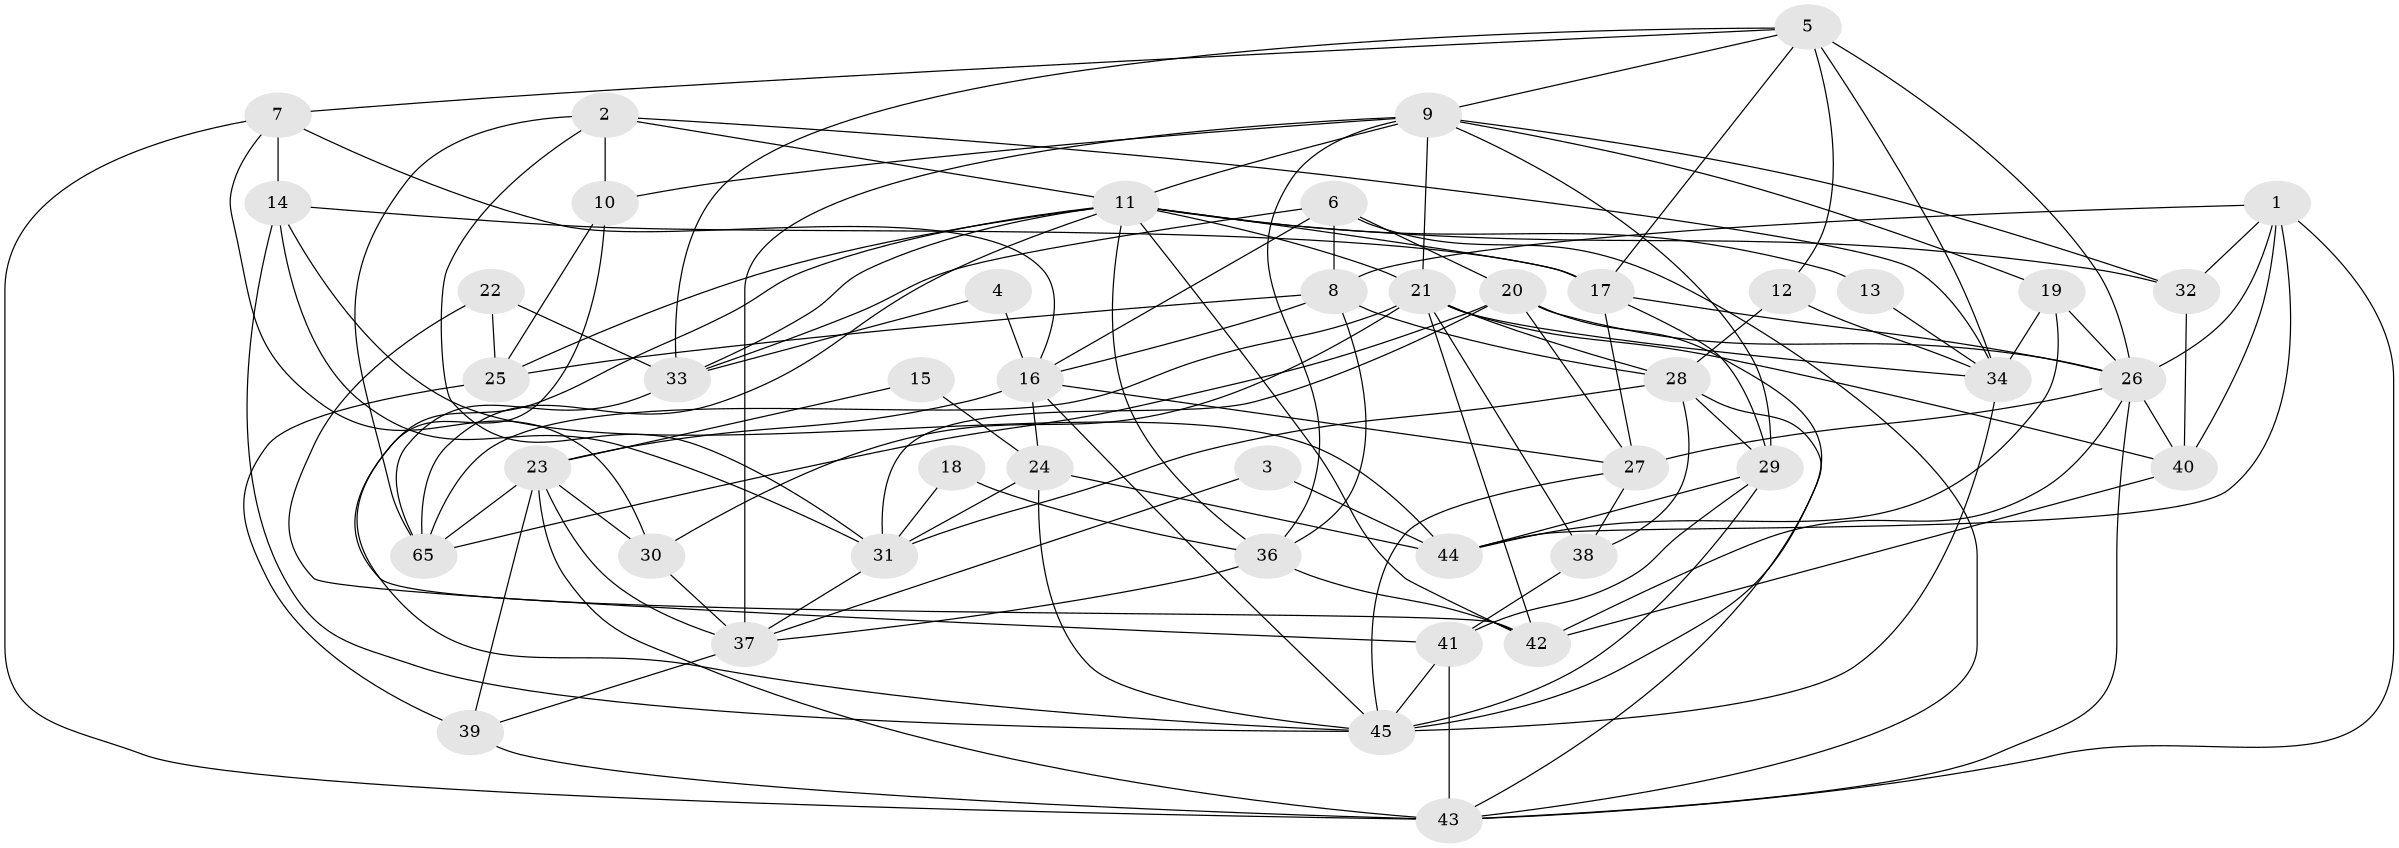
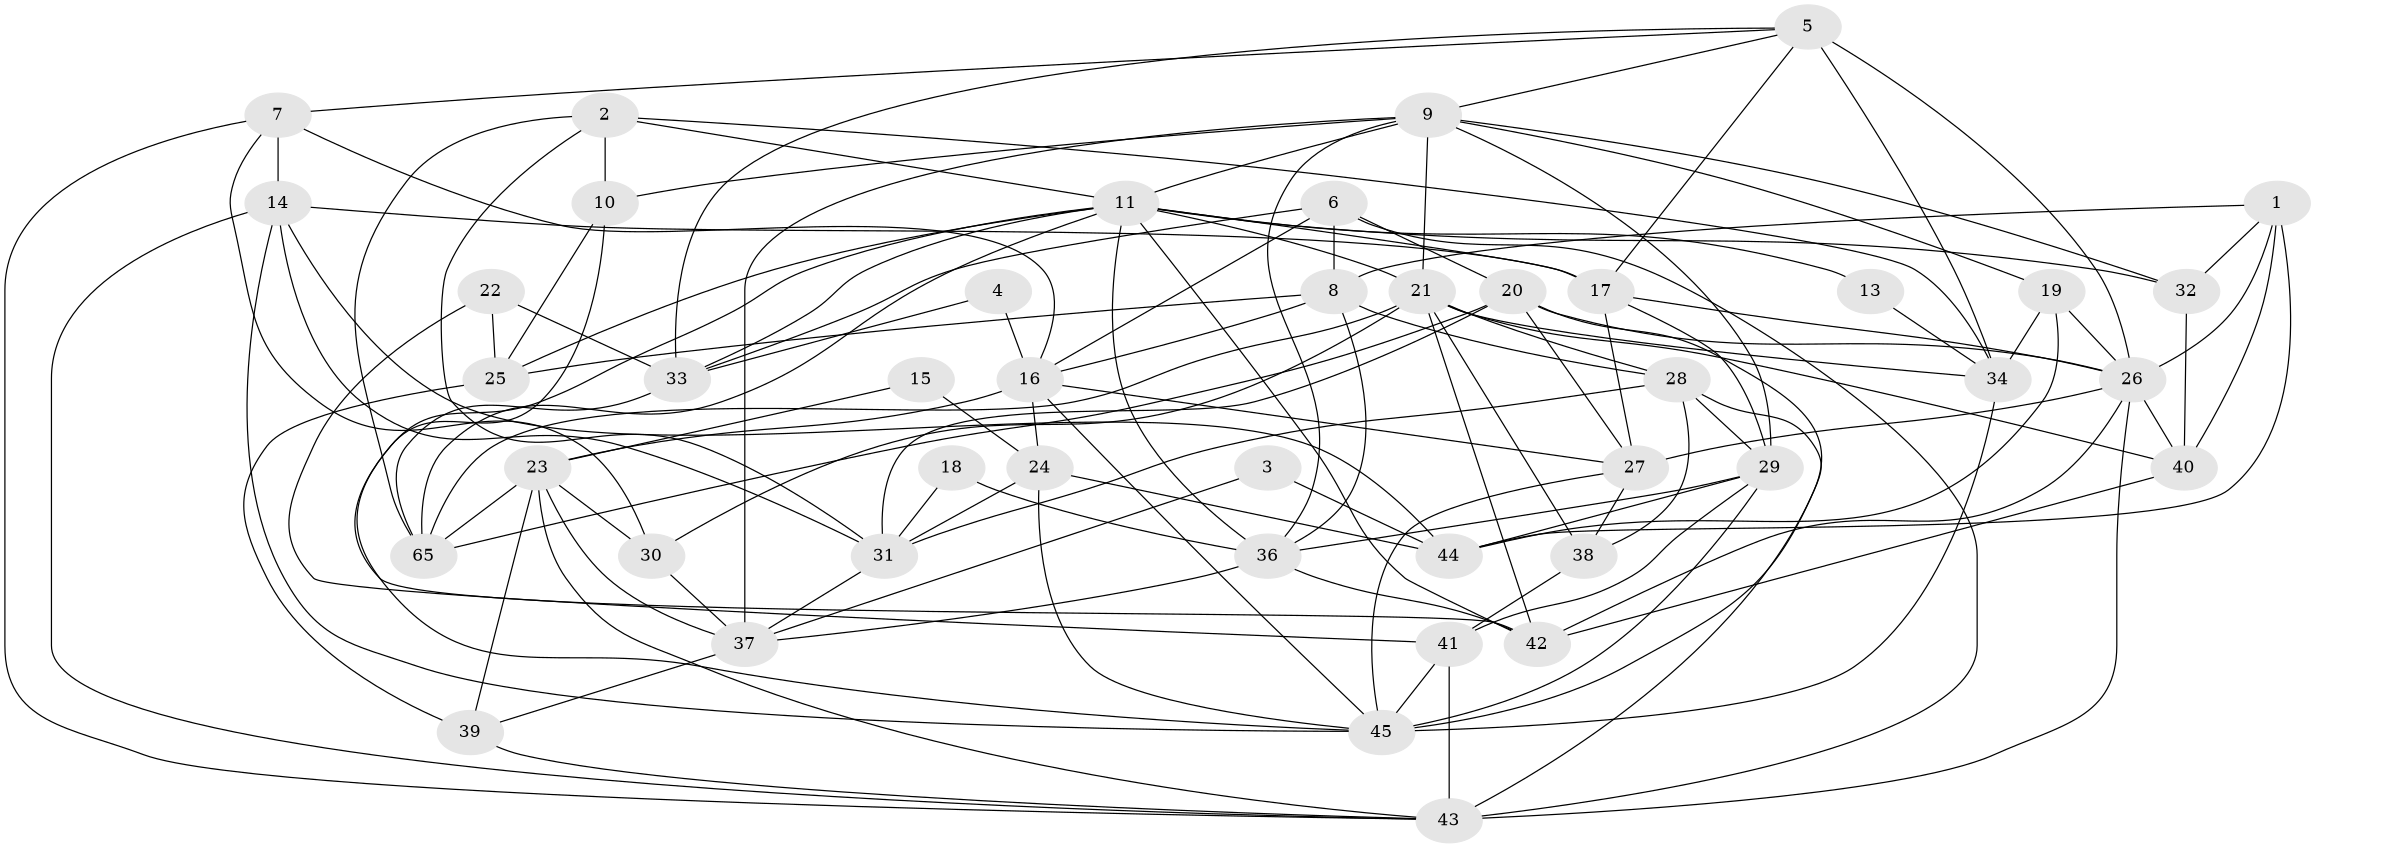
node "12": removed
edge "29" -- "36": added
edge "1" -- "43": now "14" -- "43"
